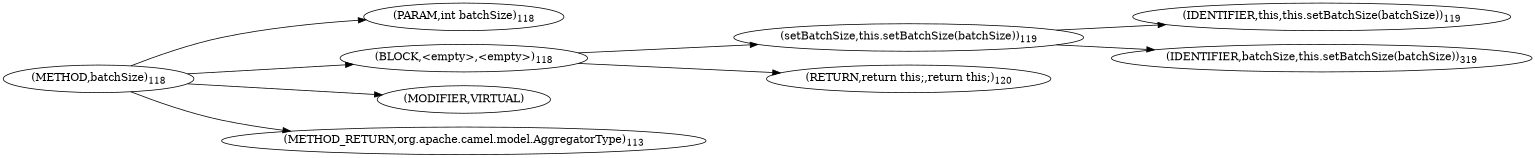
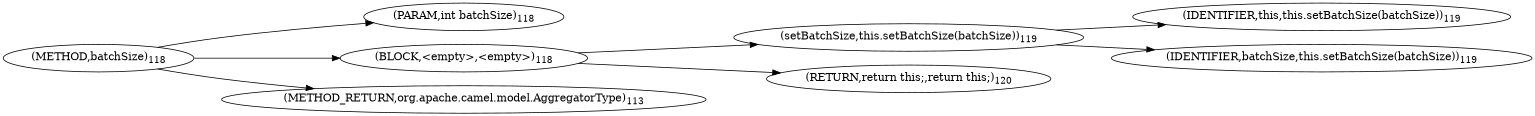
node "(IDENTIFIER,batchSize,this.setBatchSize(batchSize))": text "319" -> "119"
node "(MODIFIER,VIRTUAL)": removed
